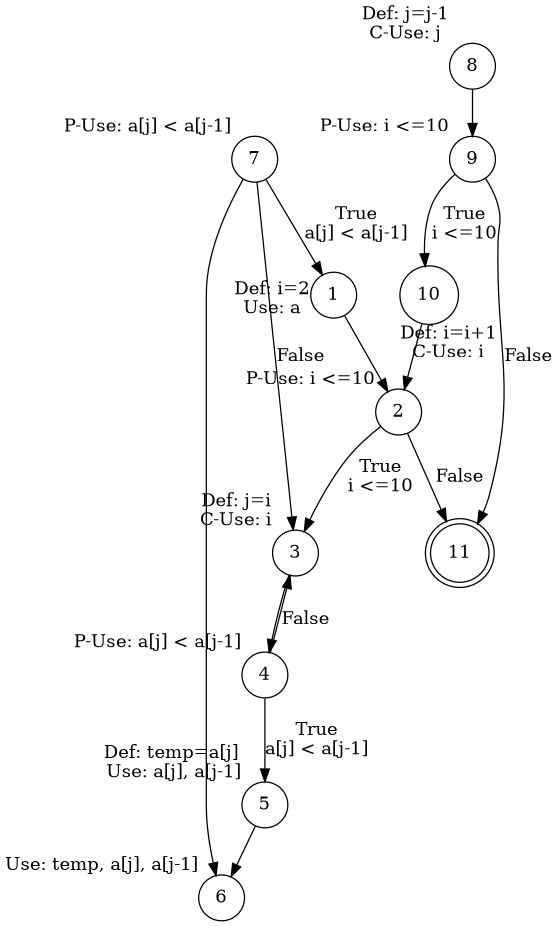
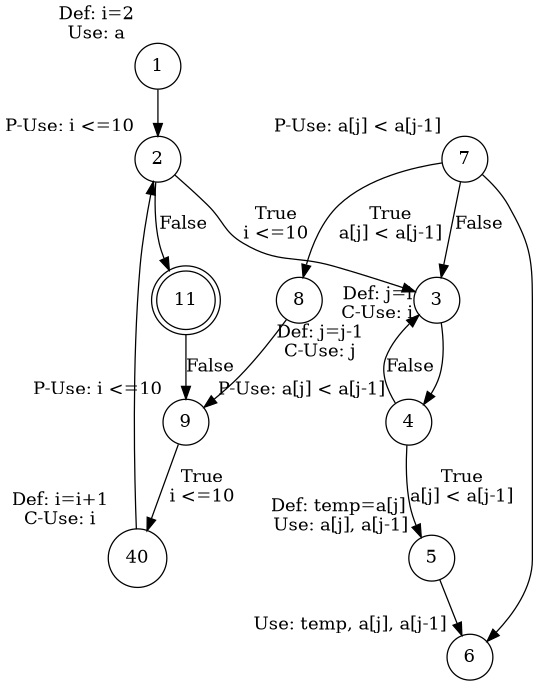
edge "7 P-Use: a[j] < a[j-1]" -> "1 Def: i=2 Use: a": now "7 P-Use: a[j] < a[j-1]" -> "8 Def: j=j-1 C-Use: j"
node "10 Def: i=i+1 C-Use: i": label "10 Def: i=i+1 C-Use: i" -> "40 Def: i=i+1 C-Use: i"
edge "9 P-Use: i <=10" -> "11": reversed
